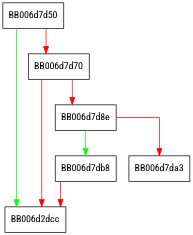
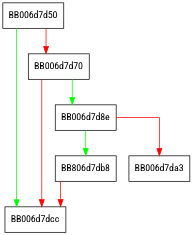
edge "BB006d7d70" -> "BB006d7d8e": color red -> green
node "BB006d7db8": label "BB006d7db8" -> "BB806d7db8"
node "BB006d2dcc": label "BB006d2dcc" -> "BB006d7dcc"
